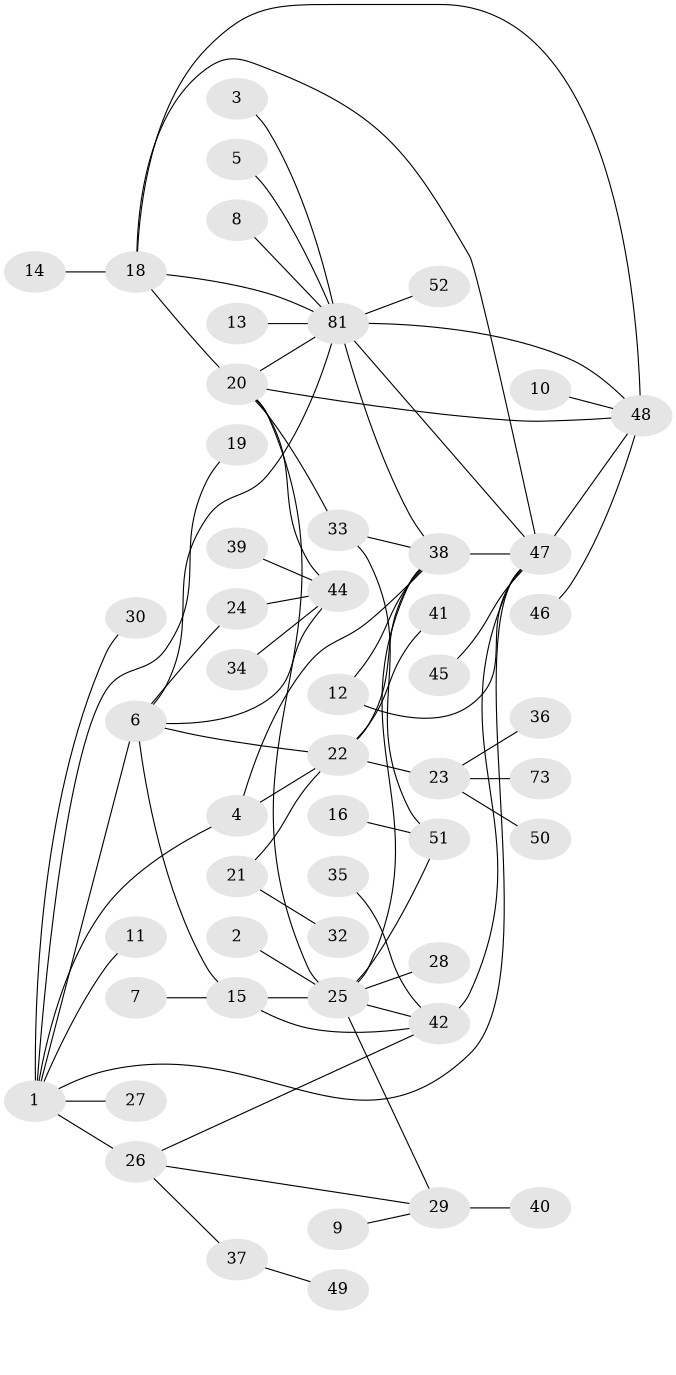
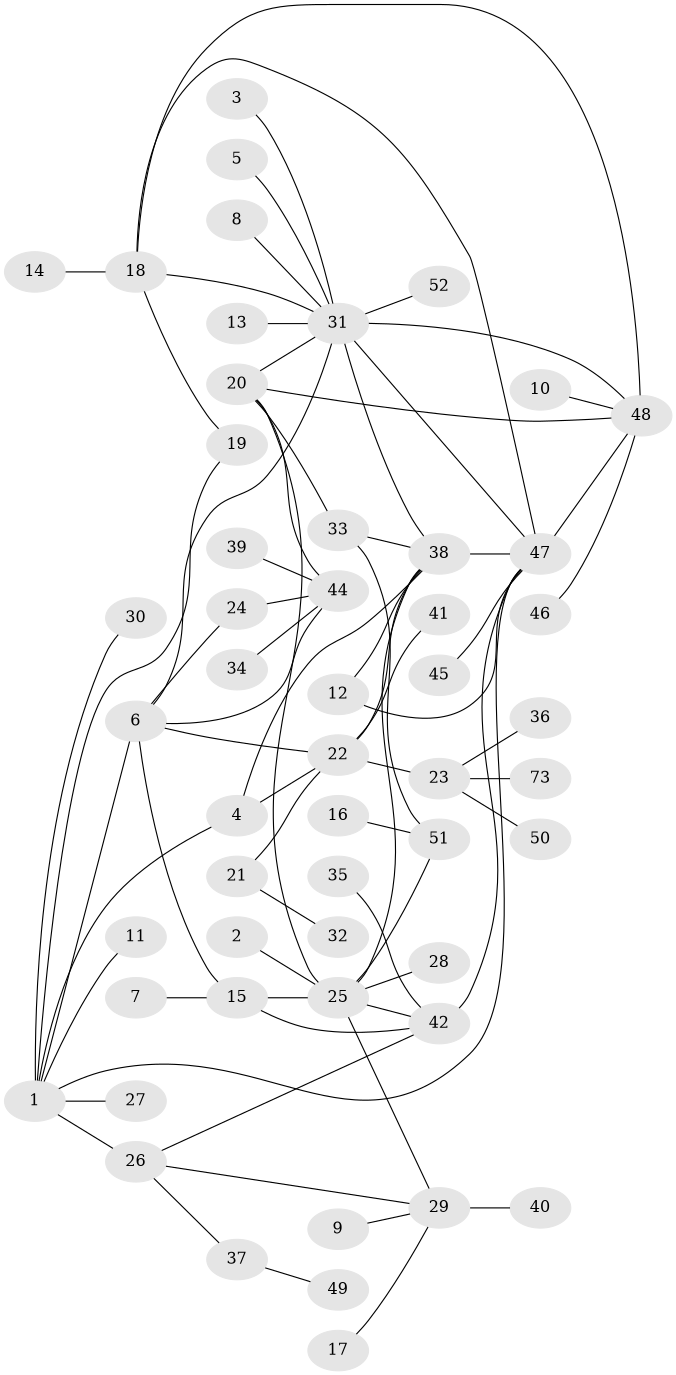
node "81": label "81" -> "31"
edge "18" -- "20": now "18" -- "19"
node "17": added
